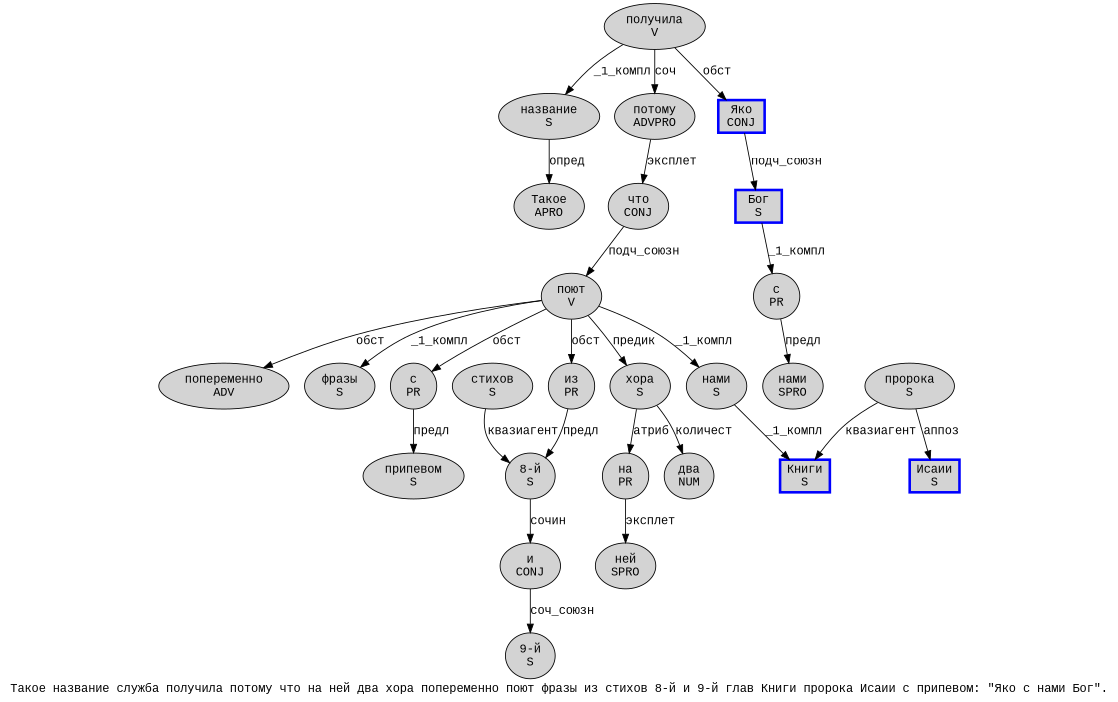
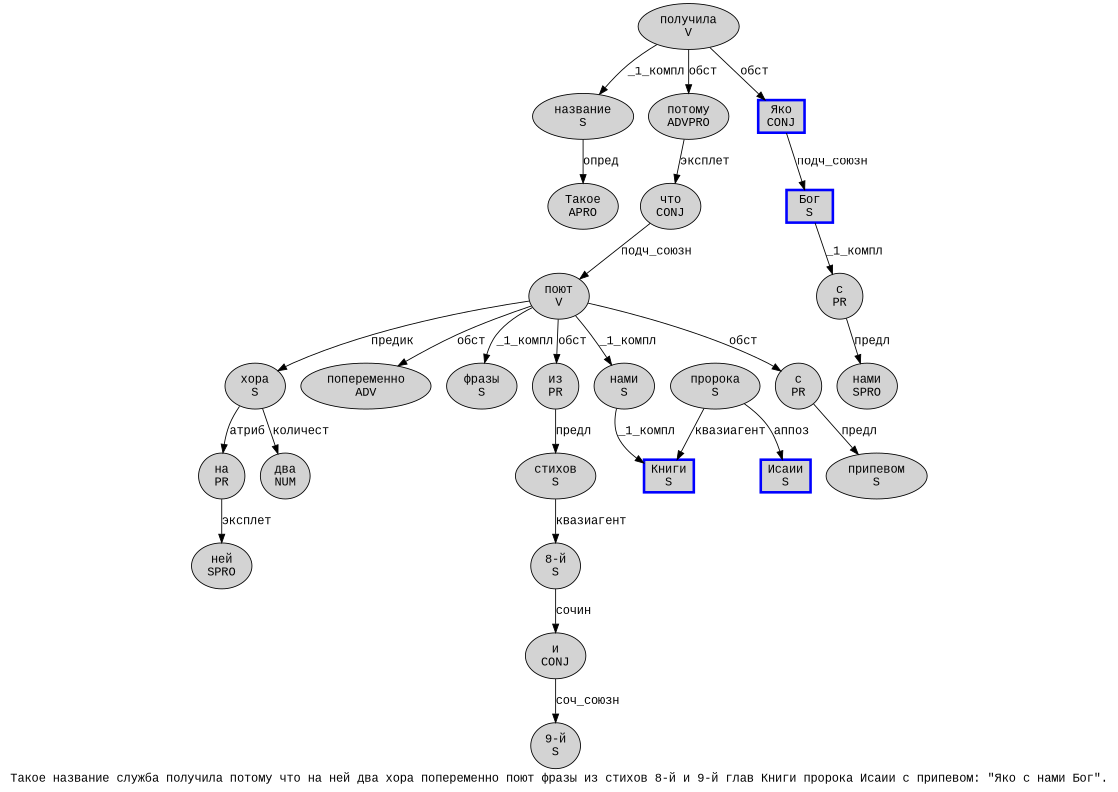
edge "получила V" -> "потому ADVPRO": label "соч" -> "обст"
edge "из PR" -> "8-й S": now "из PR" -> "стихов S"
